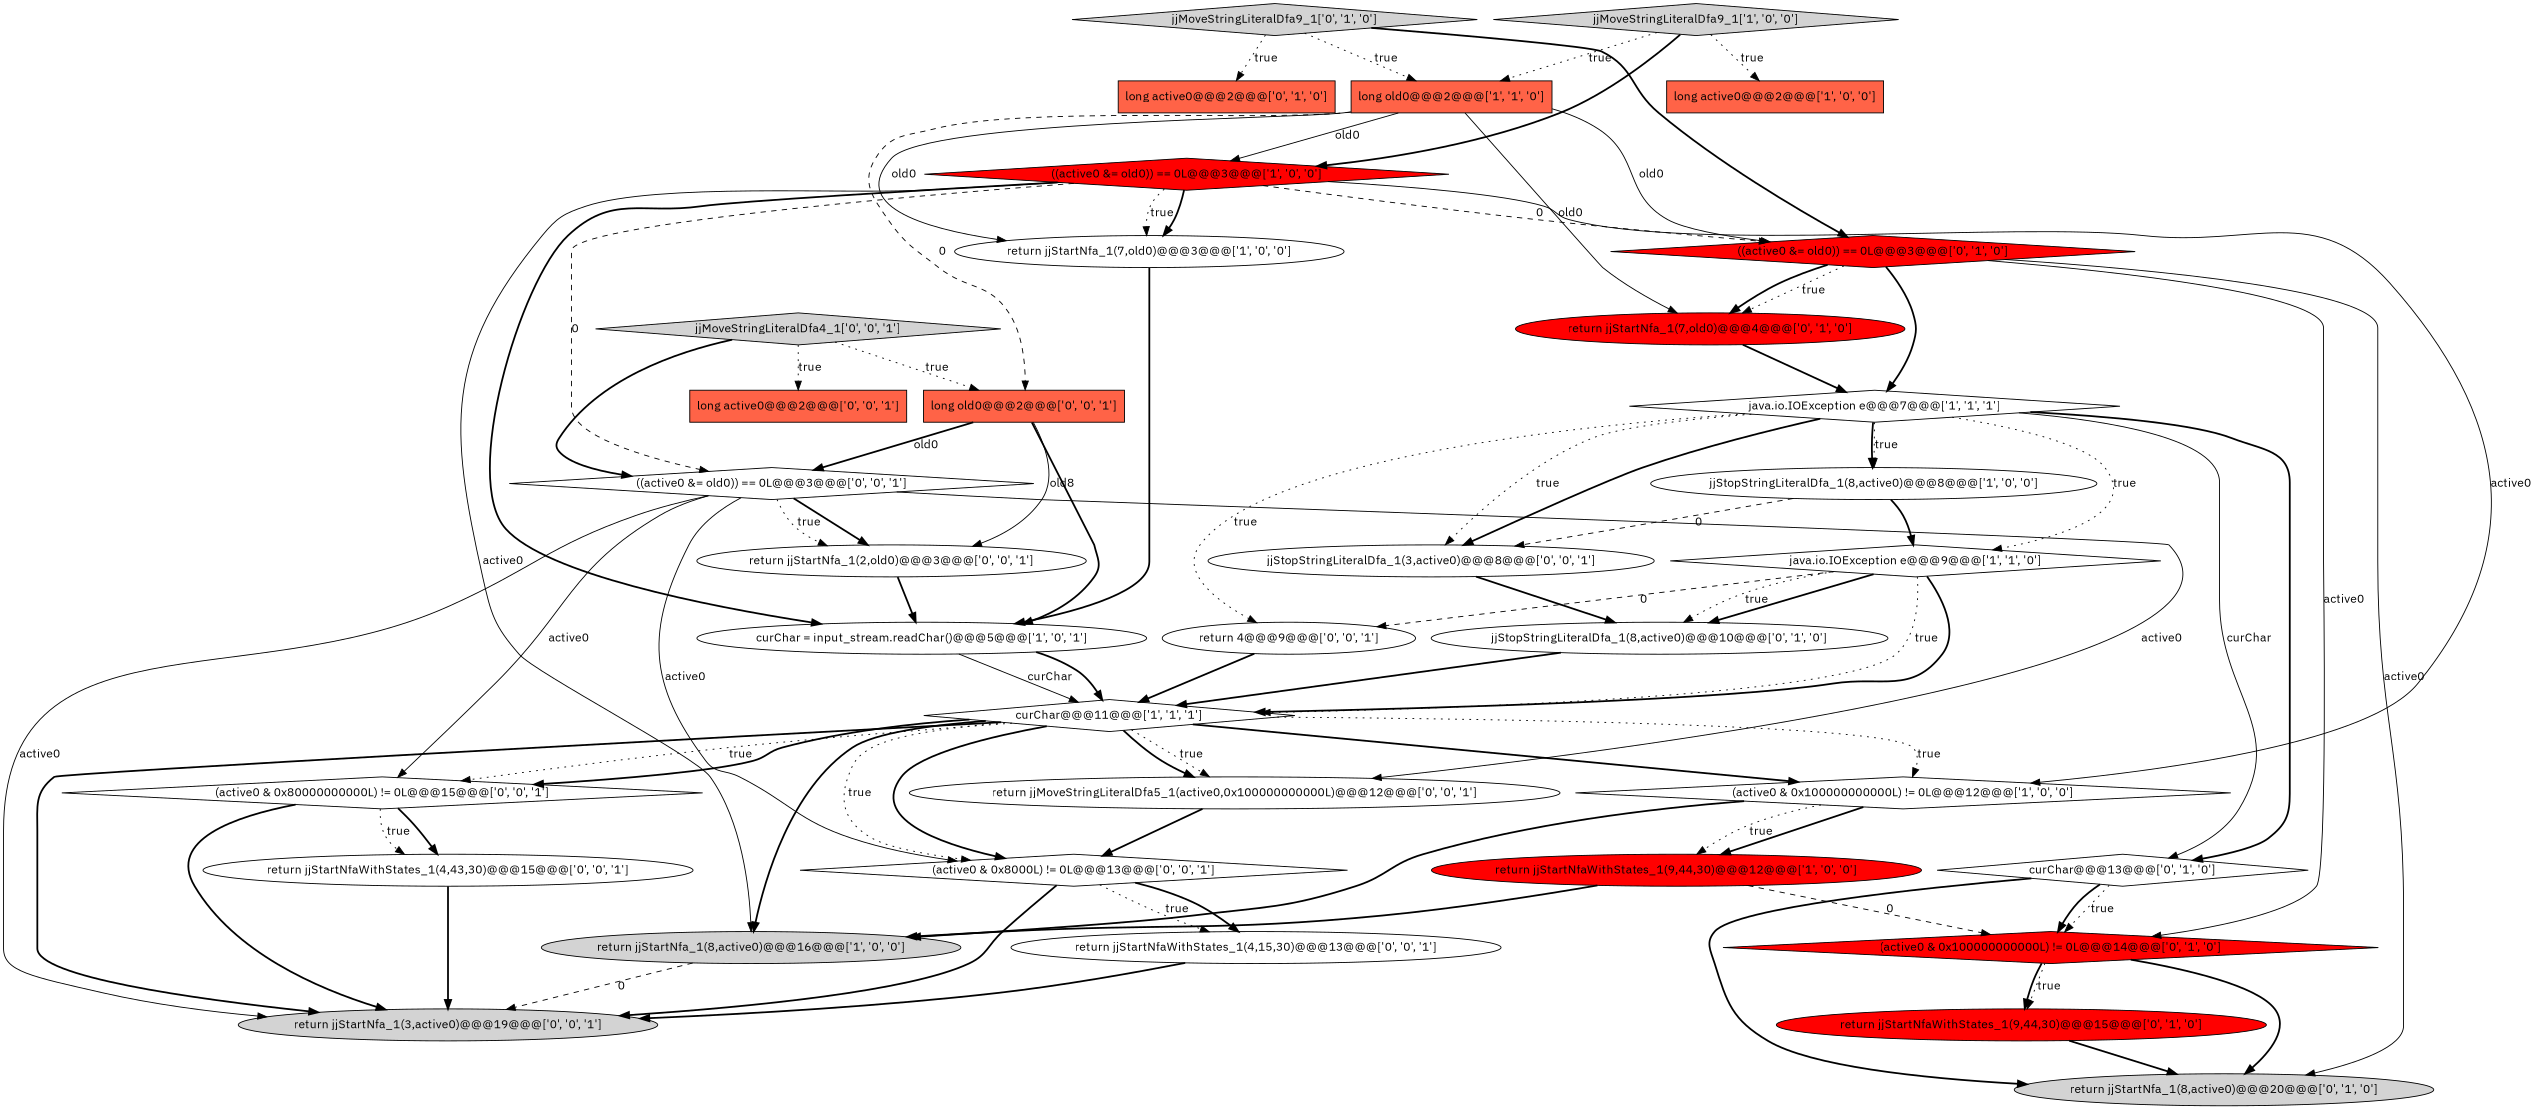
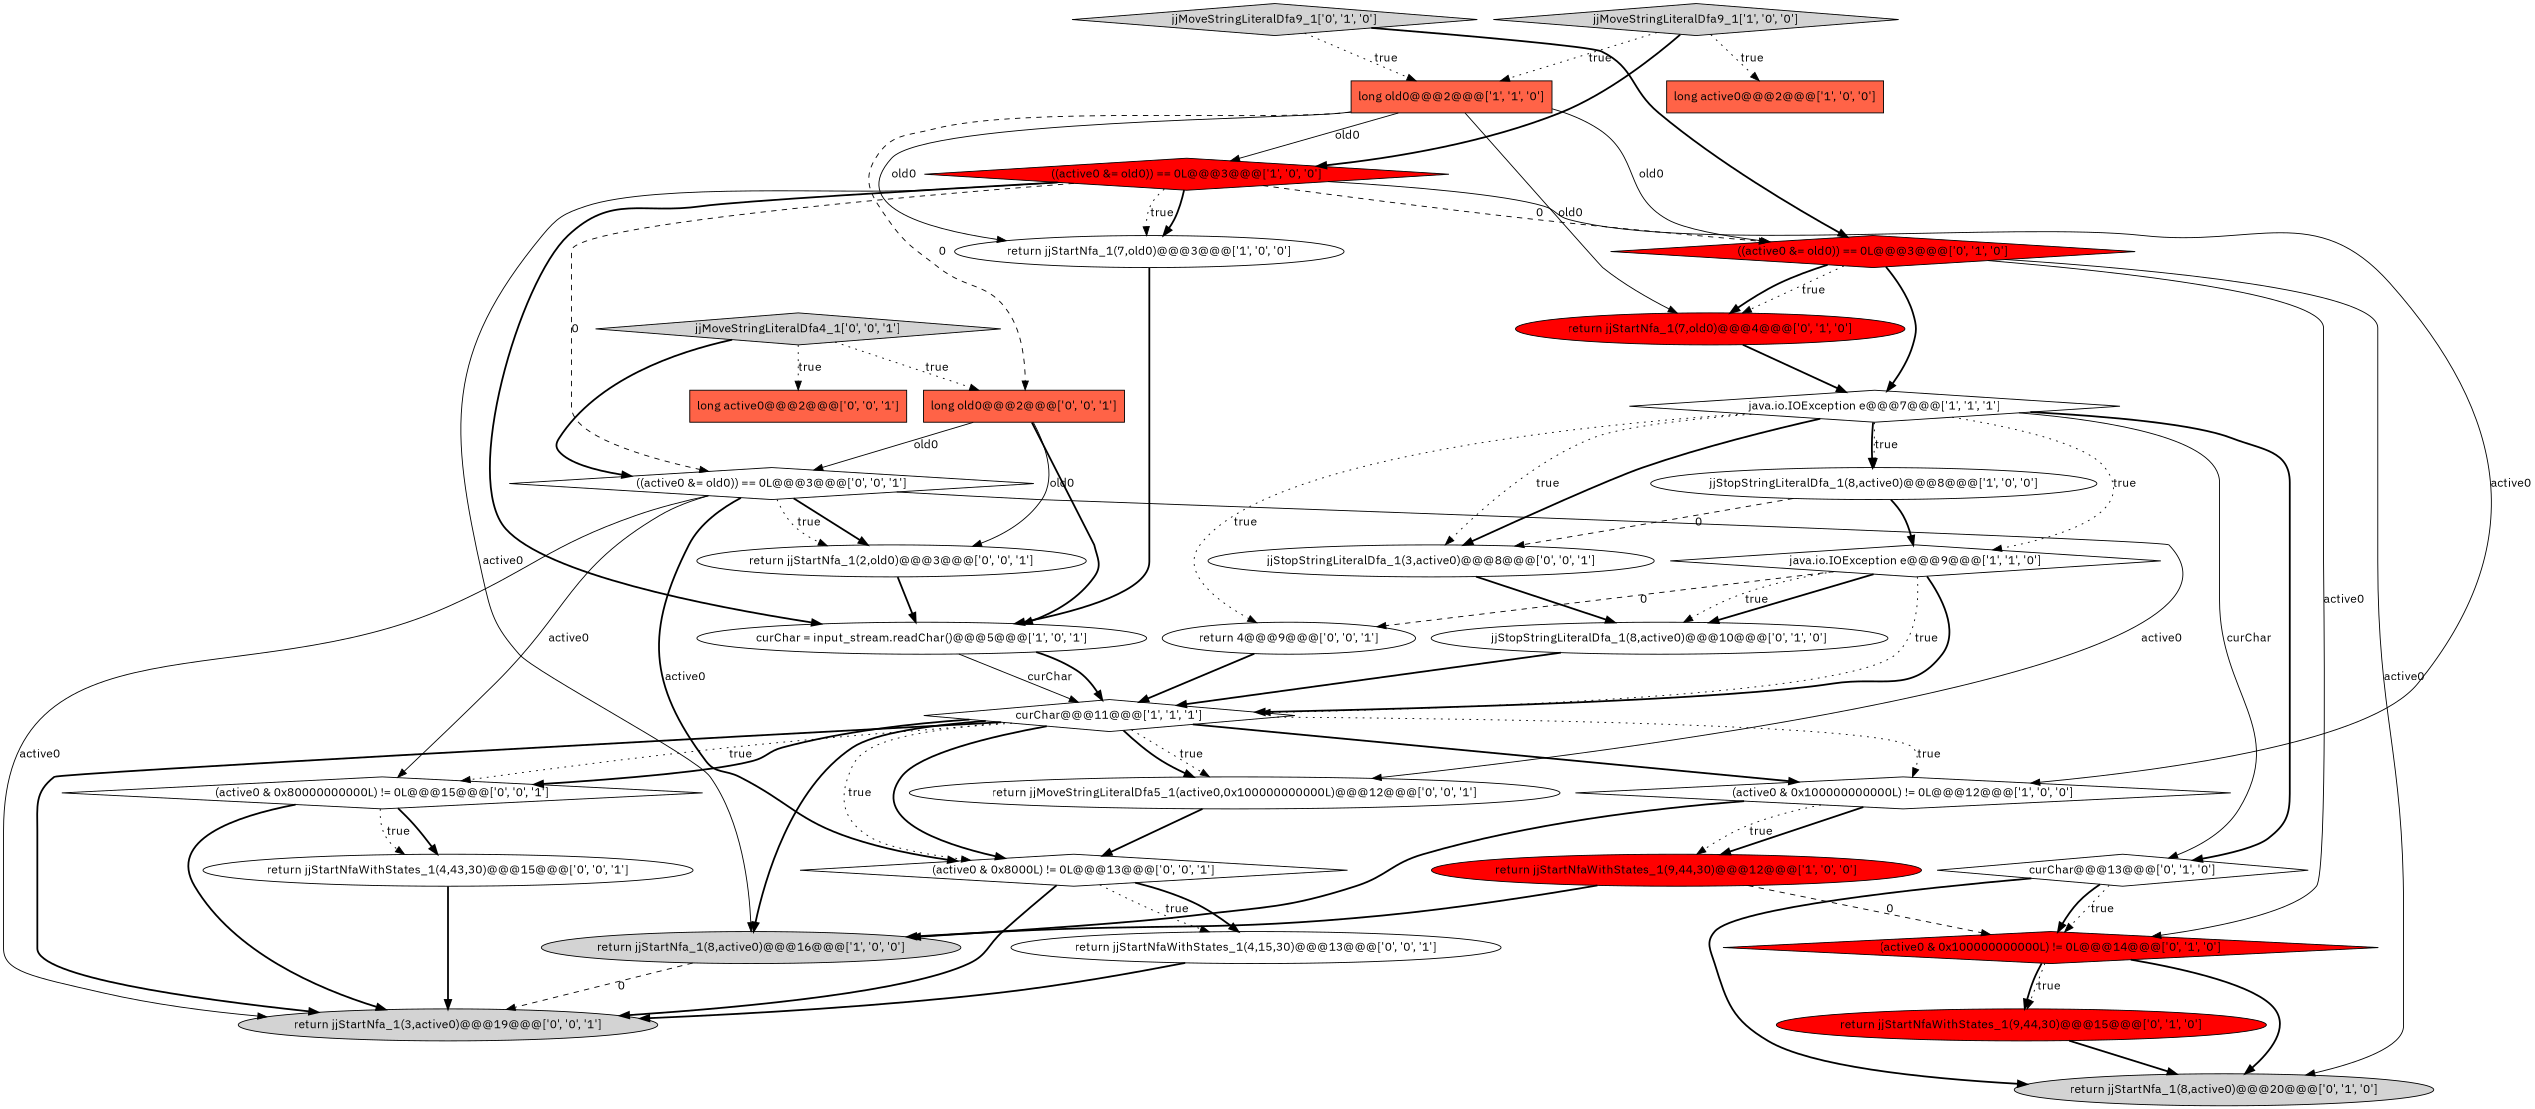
node "long active0@@@2@@@['0', '1', '0']": removed
edge "long old0@@@2@@@['0', '0', '1']" -> "((active0 &= old0)) == 0L@@@3@@@['0', '0', '1']": style bold -> solid
edge "long old0@@@2@@@['0', '0', '1']" -> "return jjStartNfa_1(2,old0)@@@3@@@['0', '0', '1']": label "old8" -> "old0"
edge "((active0 &= old0)) == 0L@@@3@@@['0', '0', '1']" -> "(active0 & 0x8000L) != 0L@@@13@@@['0', '0', '1']": style solid -> bold
